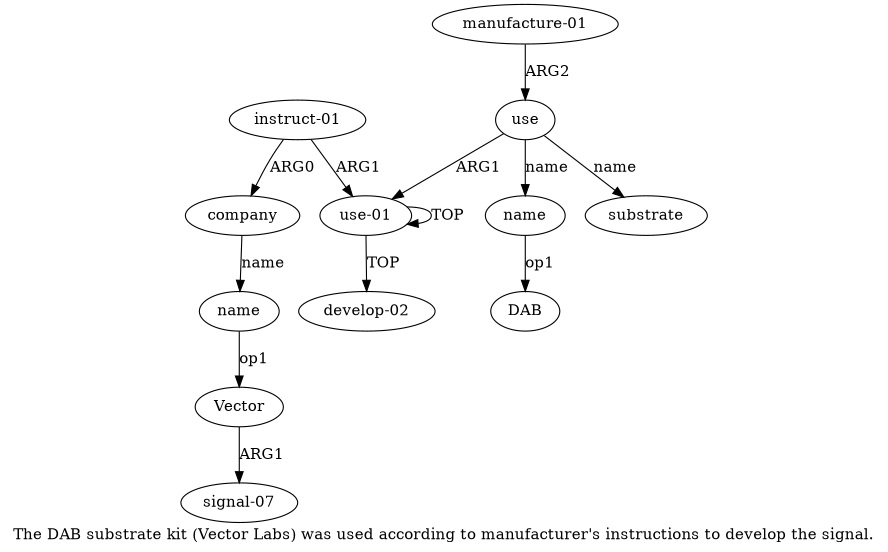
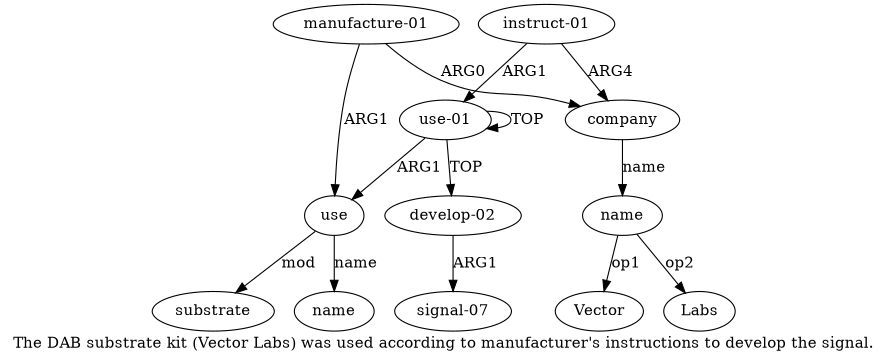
edge "manufacture-01" -> "use": label "ARG2" -> "ARG1"
edge "manufacture-01" -> "company": added, label "ARG0"
edge "use" -> "use-01": reversed
edge "instruct-01" -> "company": label "ARG0" -> "ARG4"
edge "use" -> "substrate": label "name" -> "mod"
node "DAB": removed
node "Labs": added
edge "Vector" -> "signal-07": now "develop-02" -> "signal-07"
